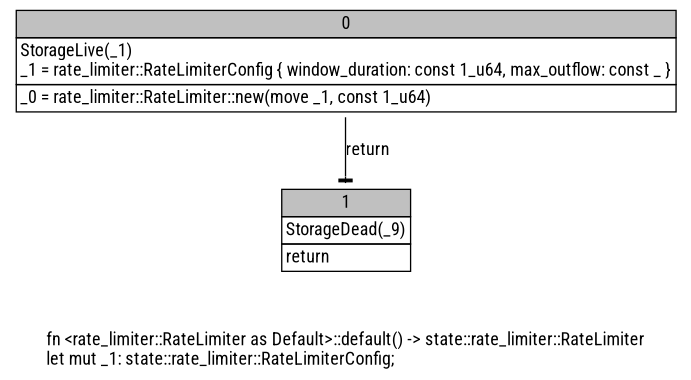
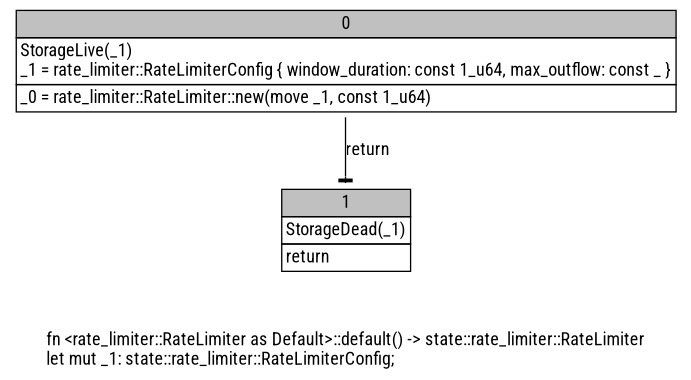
node "1": text "StorageDead(_9)" -> "StorageDead(_1)"
